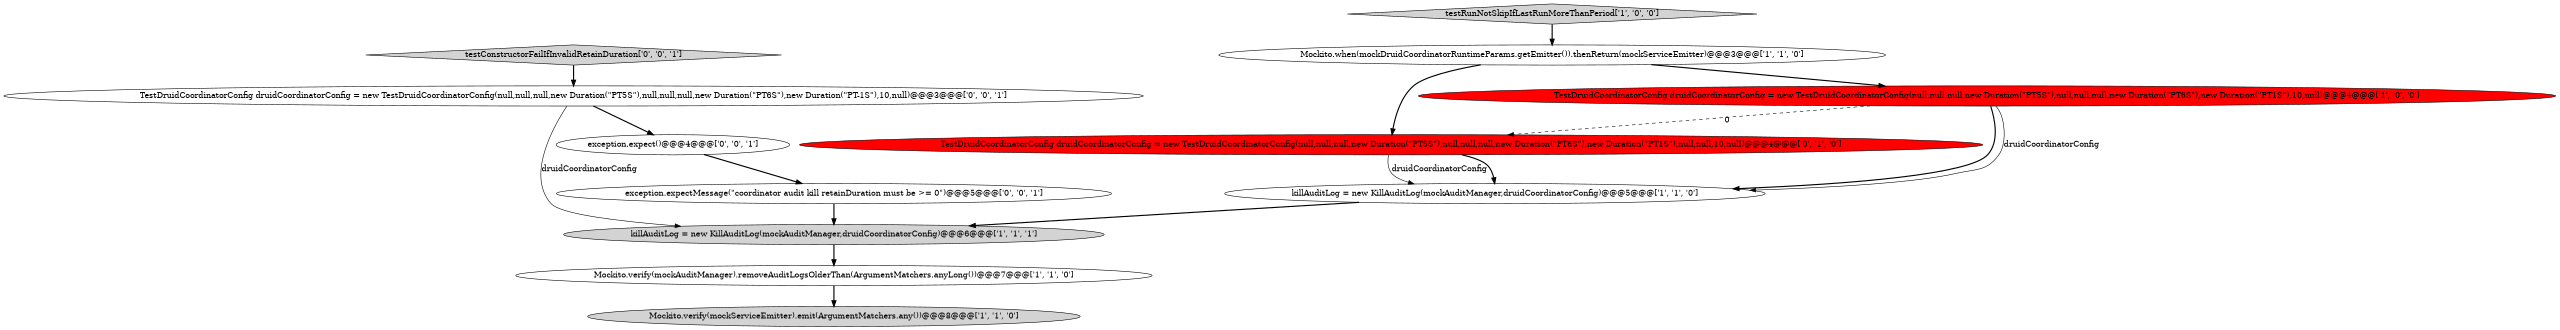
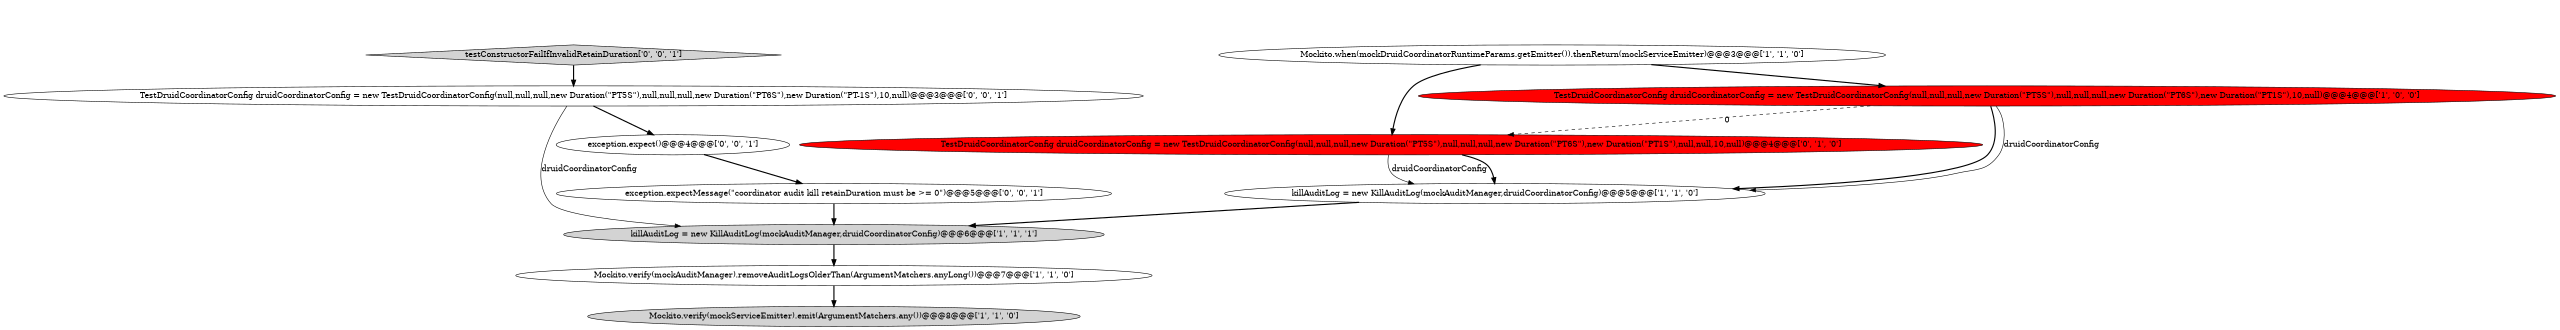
node "testRunNotSkipIfLastRunMoreThanPeriod['1', '0', '0']": removed
